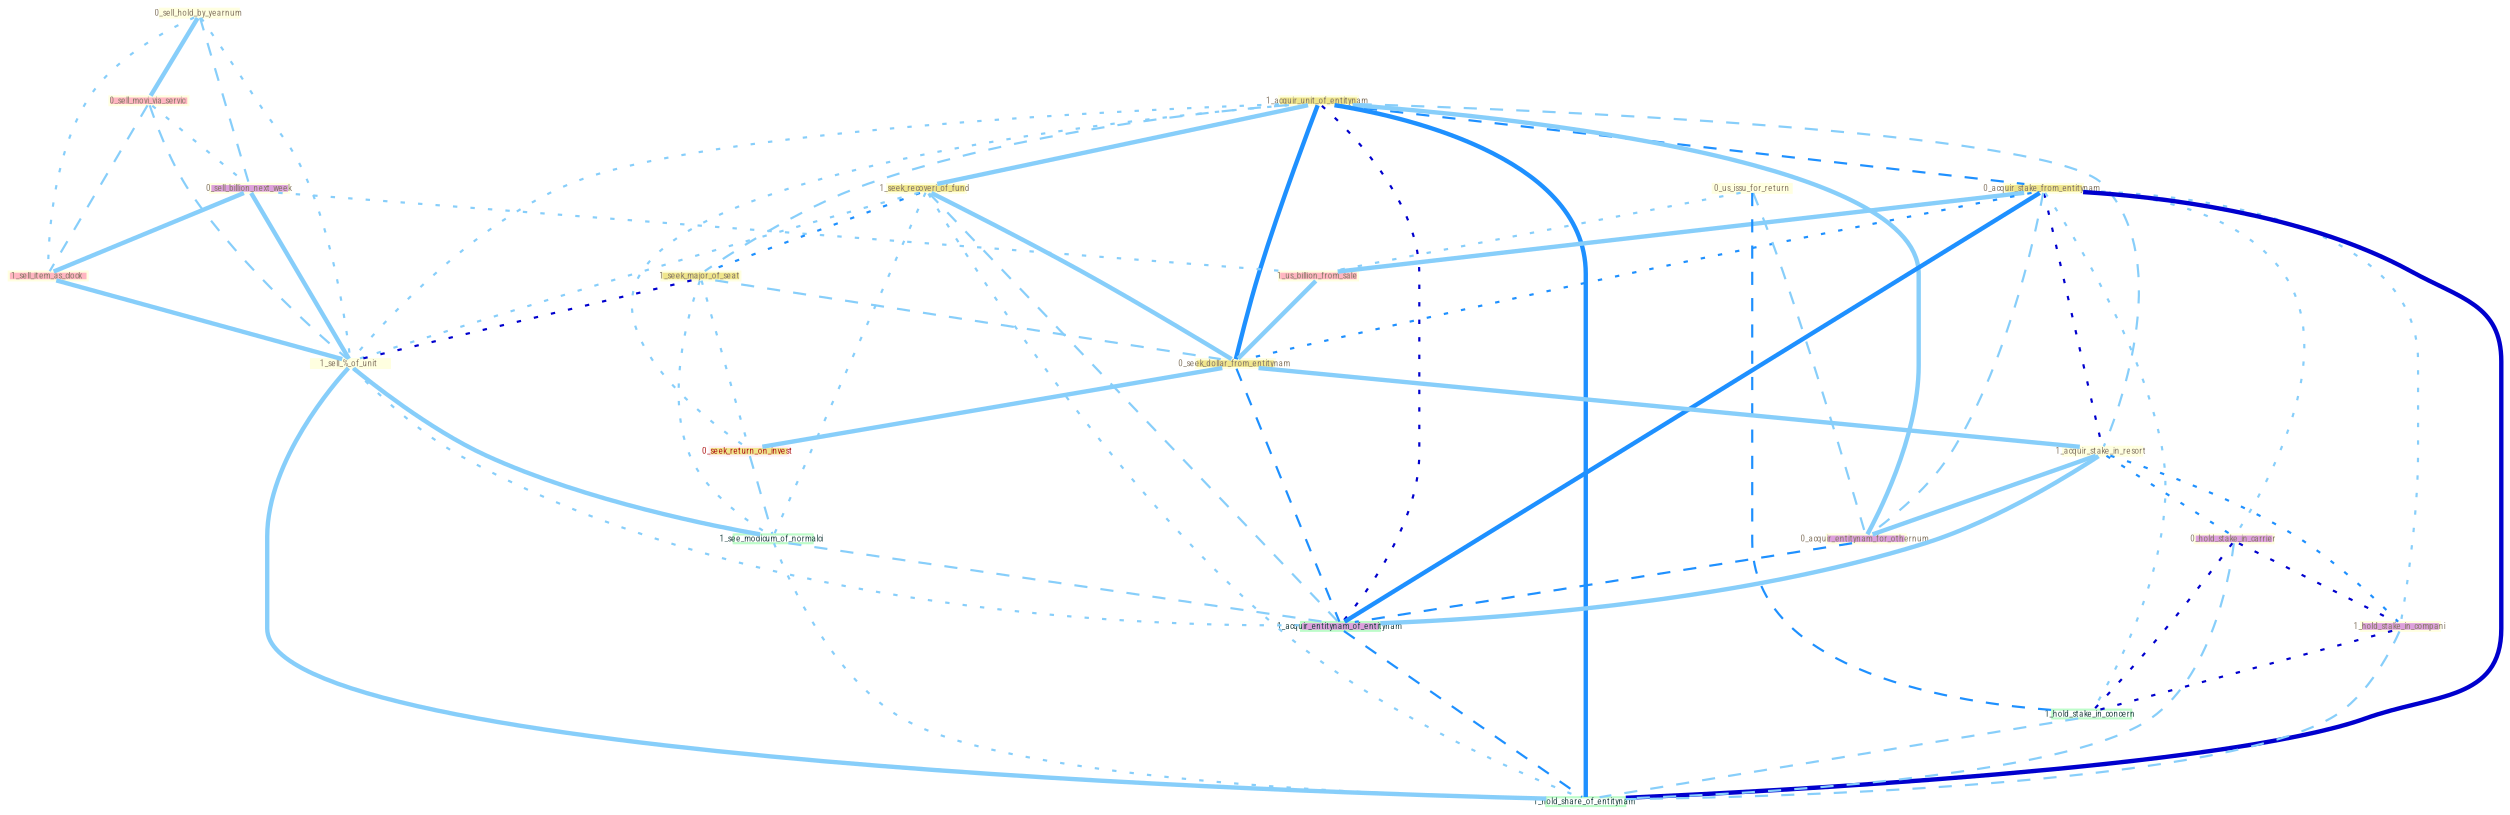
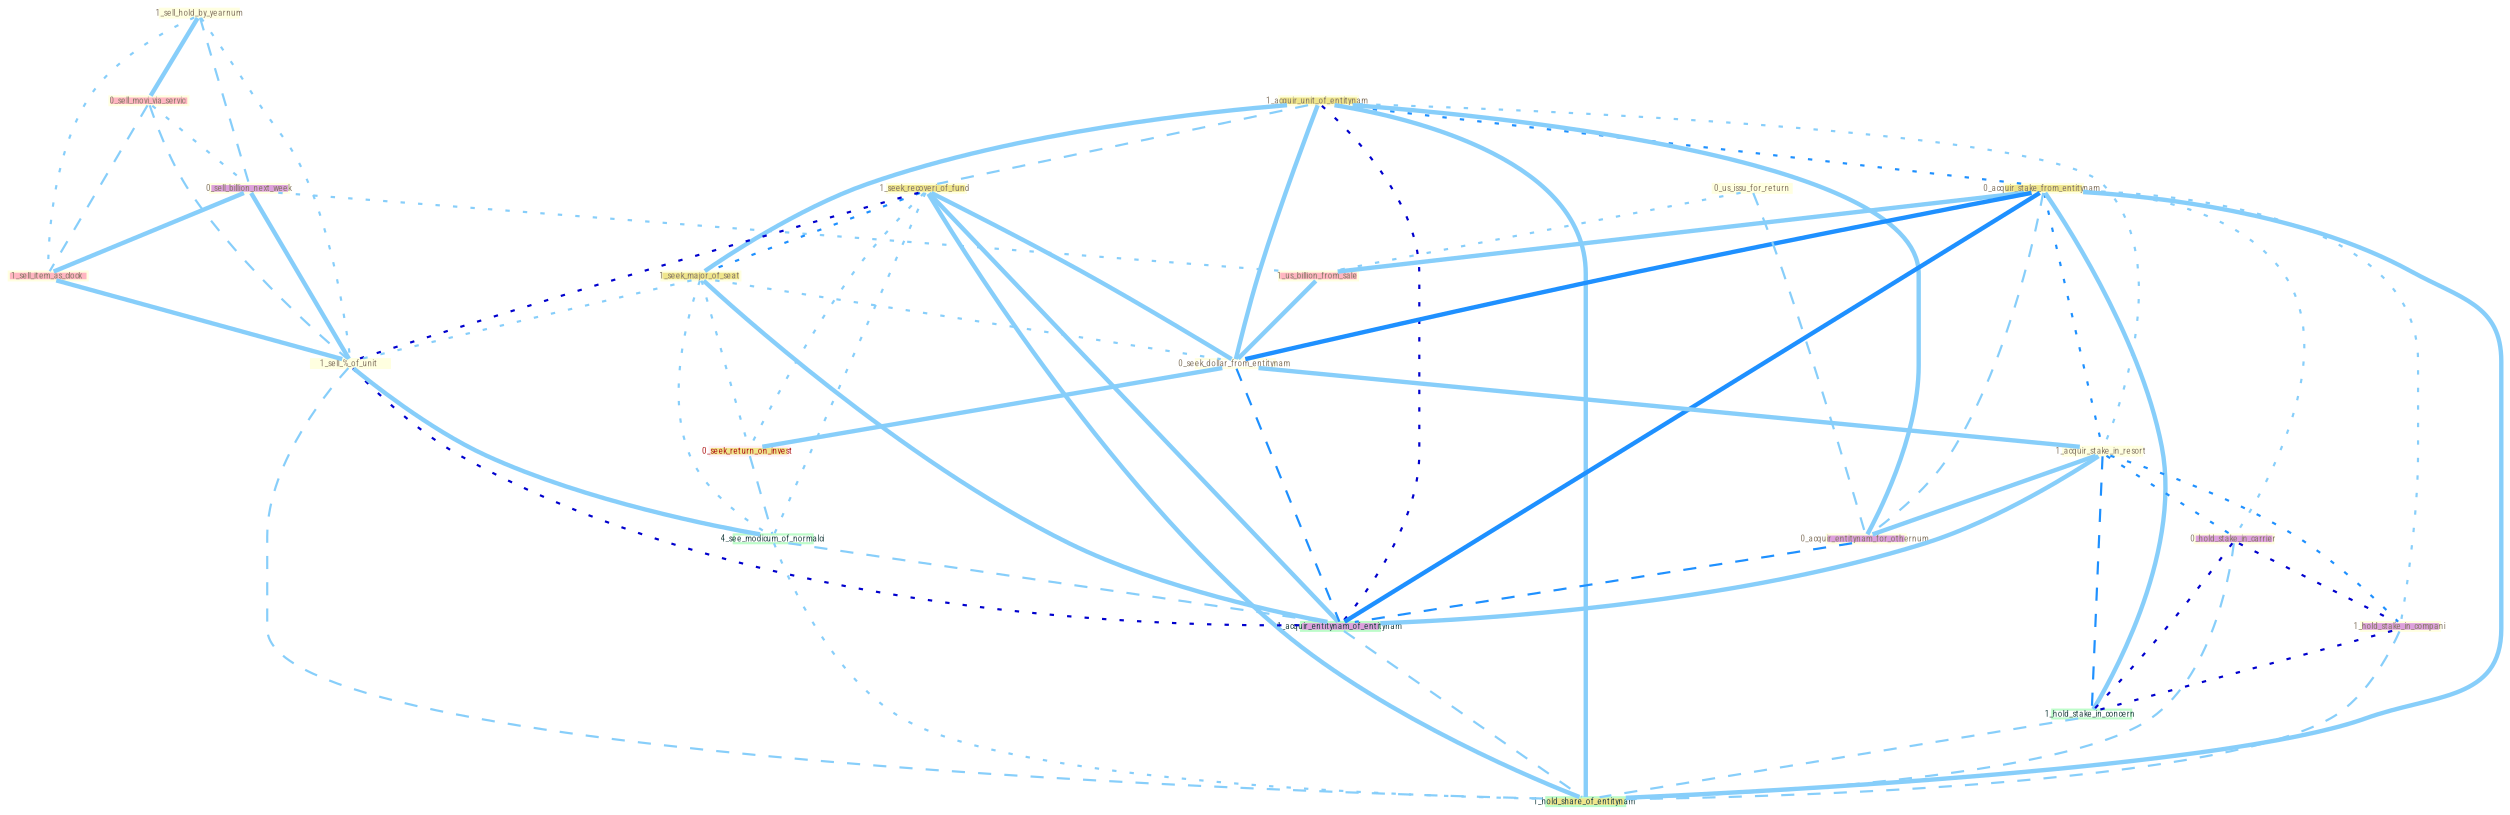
node "0_sell_hold_by_yearnum": label "0_sell_hold_by_yearnum" -> "1_sell_hold_by_yearnum"
edge "1_acquir_unit_of_entitynam" -- "1_acquir_stake_in_resort": style dashed -> dotted
edge "1_acquir_unit_of_entitynam" -- "1_sell_%_of_unit": removed
edge "1_acquir_unit_of_entitynam" -- "1_seek_recoveri_of_fund": style bold -> dashed
edge "1_acquir_unit_of_entitynam" -- "0_acquir_stake_from_entitynam": style dashed -> dotted
edge "1_acquir_unit_of_entitynam" -- "0_seek_return_on_invest": now "1_seek_recoveri_of_fund" -- "0_seek_return_on_invest"
edge "1_acquir_unit_of_entitynam" -- "1_seek_major_of_seat": style dashed -> bold
edge "1_acquir_unit_of_entitynam" -- "0_seek_dollar_from_entitynam": color #1e90ff -> #87cefa
edge "0_acquir_stake_from_entitynam" -- "0_seek_dollar_from_entitynam": style dotted -> bold
edge "1_seek_recoveri_of_fund" -- "1_sell_%_of_unit": color #87cefa -> #0000cd
edge "1_seek_major_of_seat" -- "1_sell_%_of_unit": color #0000cd -> #87cefa
edge "1_seek_major_of_seat" -- "0_seek_dollar_from_entitynam": style dashed -> dotted
edge "0_acquir_stake_from_entitynam" -- "1_acquir_stake_in_resort": color #0000cd -> #1e90ff
node "0_seek_dollar_from_entitynam": fillcolor khaki -> white
edge "1_acquir_unit_of_entitynam" -- "1_hold_share_of_entitynam": color #1e90ff -> #87cefa
edge "1_seek_recoveri_of_fund" -- "1_acquir_entitynam_of_entitynam": style dashed -> bold
edge "0_acquir_stake_from_entitynam" -- "1_hold_stake_in_concern": style dotted -> bold
edge "1_seek_major_of_seat" -- "1_acquir_entitynam_of_entitynam": added
edge "0_us_issu_for_return" -- "1_hold_stake_in_concern": now "1_acquir_stake_in_resort" -- "1_hold_stake_in_concern"
node "1_see_modicum_of_normalci": label "1_see_modicum_of_normalci" -> "4_see_modicum_of_normalci"
edge "1_seek_recoveri_of_fund" -- "1_hold_share_of_entitynam": style dotted -> bold
edge "1_sell_%_of_unit" -- "1_acquir_entitynam_of_entitynam": color #87cefa -> #0000cd
edge "0_acquir_stake_from_entitynam" -- "1_hold_share_of_entitynam": color #0000cd -> #87cefa
edge "1_acquir_entitynam_of_entitynam" -- "1_hold_share_of_entitynam": color #1e90ff -> #87cefa
edge "1_sell_%_of_unit" -- "1_hold_share_of_entitynam": style bold -> dashed
node "1_hold_share_of_entitynam": fillcolor white -> khaki
